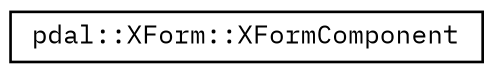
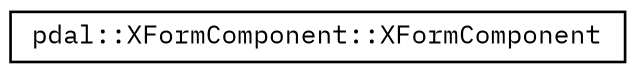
node "pdal::XForm::XFormComponent": label "pdal::XForm::XFormComponent" -> "pdal::XFormComponent::XFormComponent"
